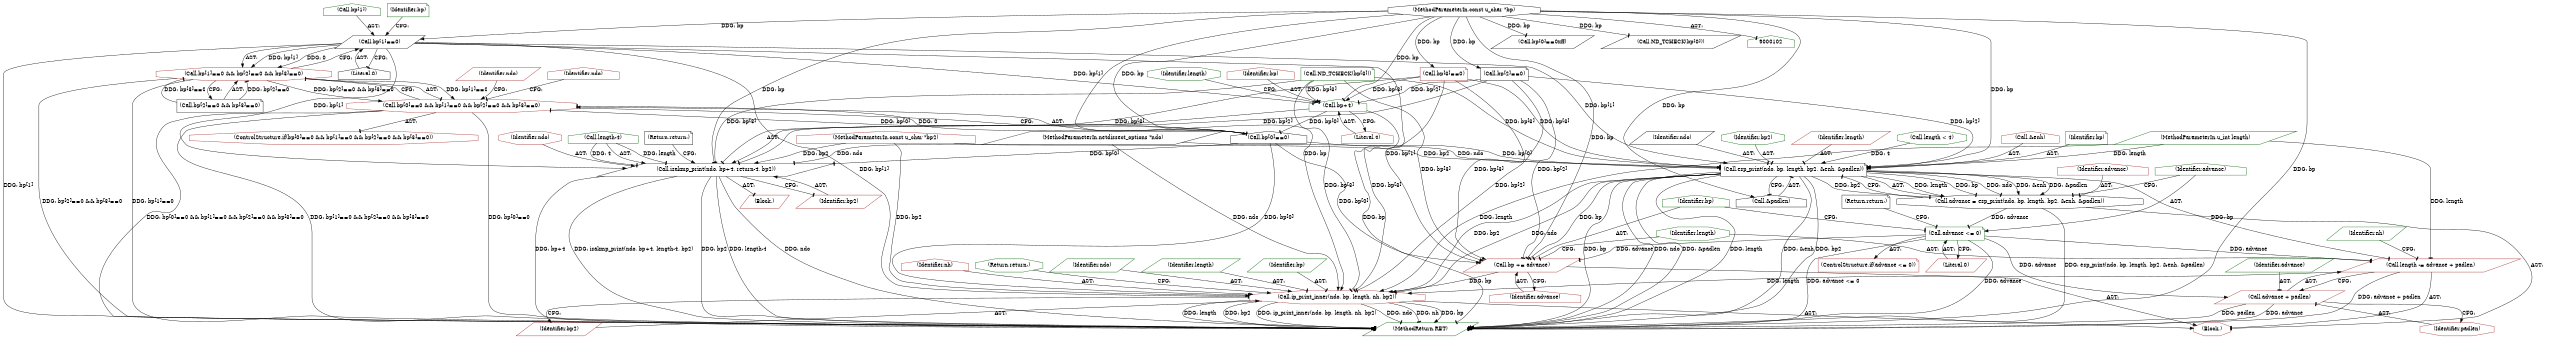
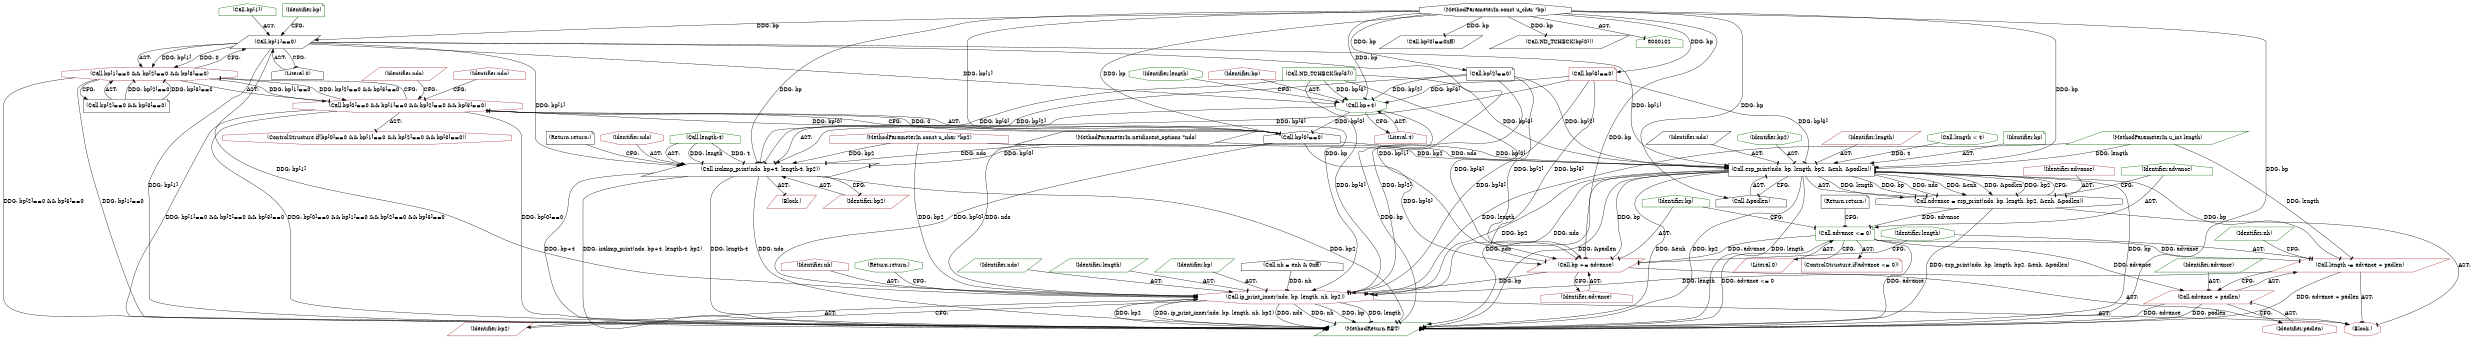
node "(Call,bp+4)": shape house -> octagon
node "(Call,&enh)": removed
node "(Call,isakmp_print(ndo, bp+4, return-4, bp2))": label "(Call,isakmp_print(ndo, bp+4, return-4, bp2))" -> "(Call,isakmp_print(ndo, bp+4, length-4, bp2))"
node "(Call,nh = enh & 0xff)": added
